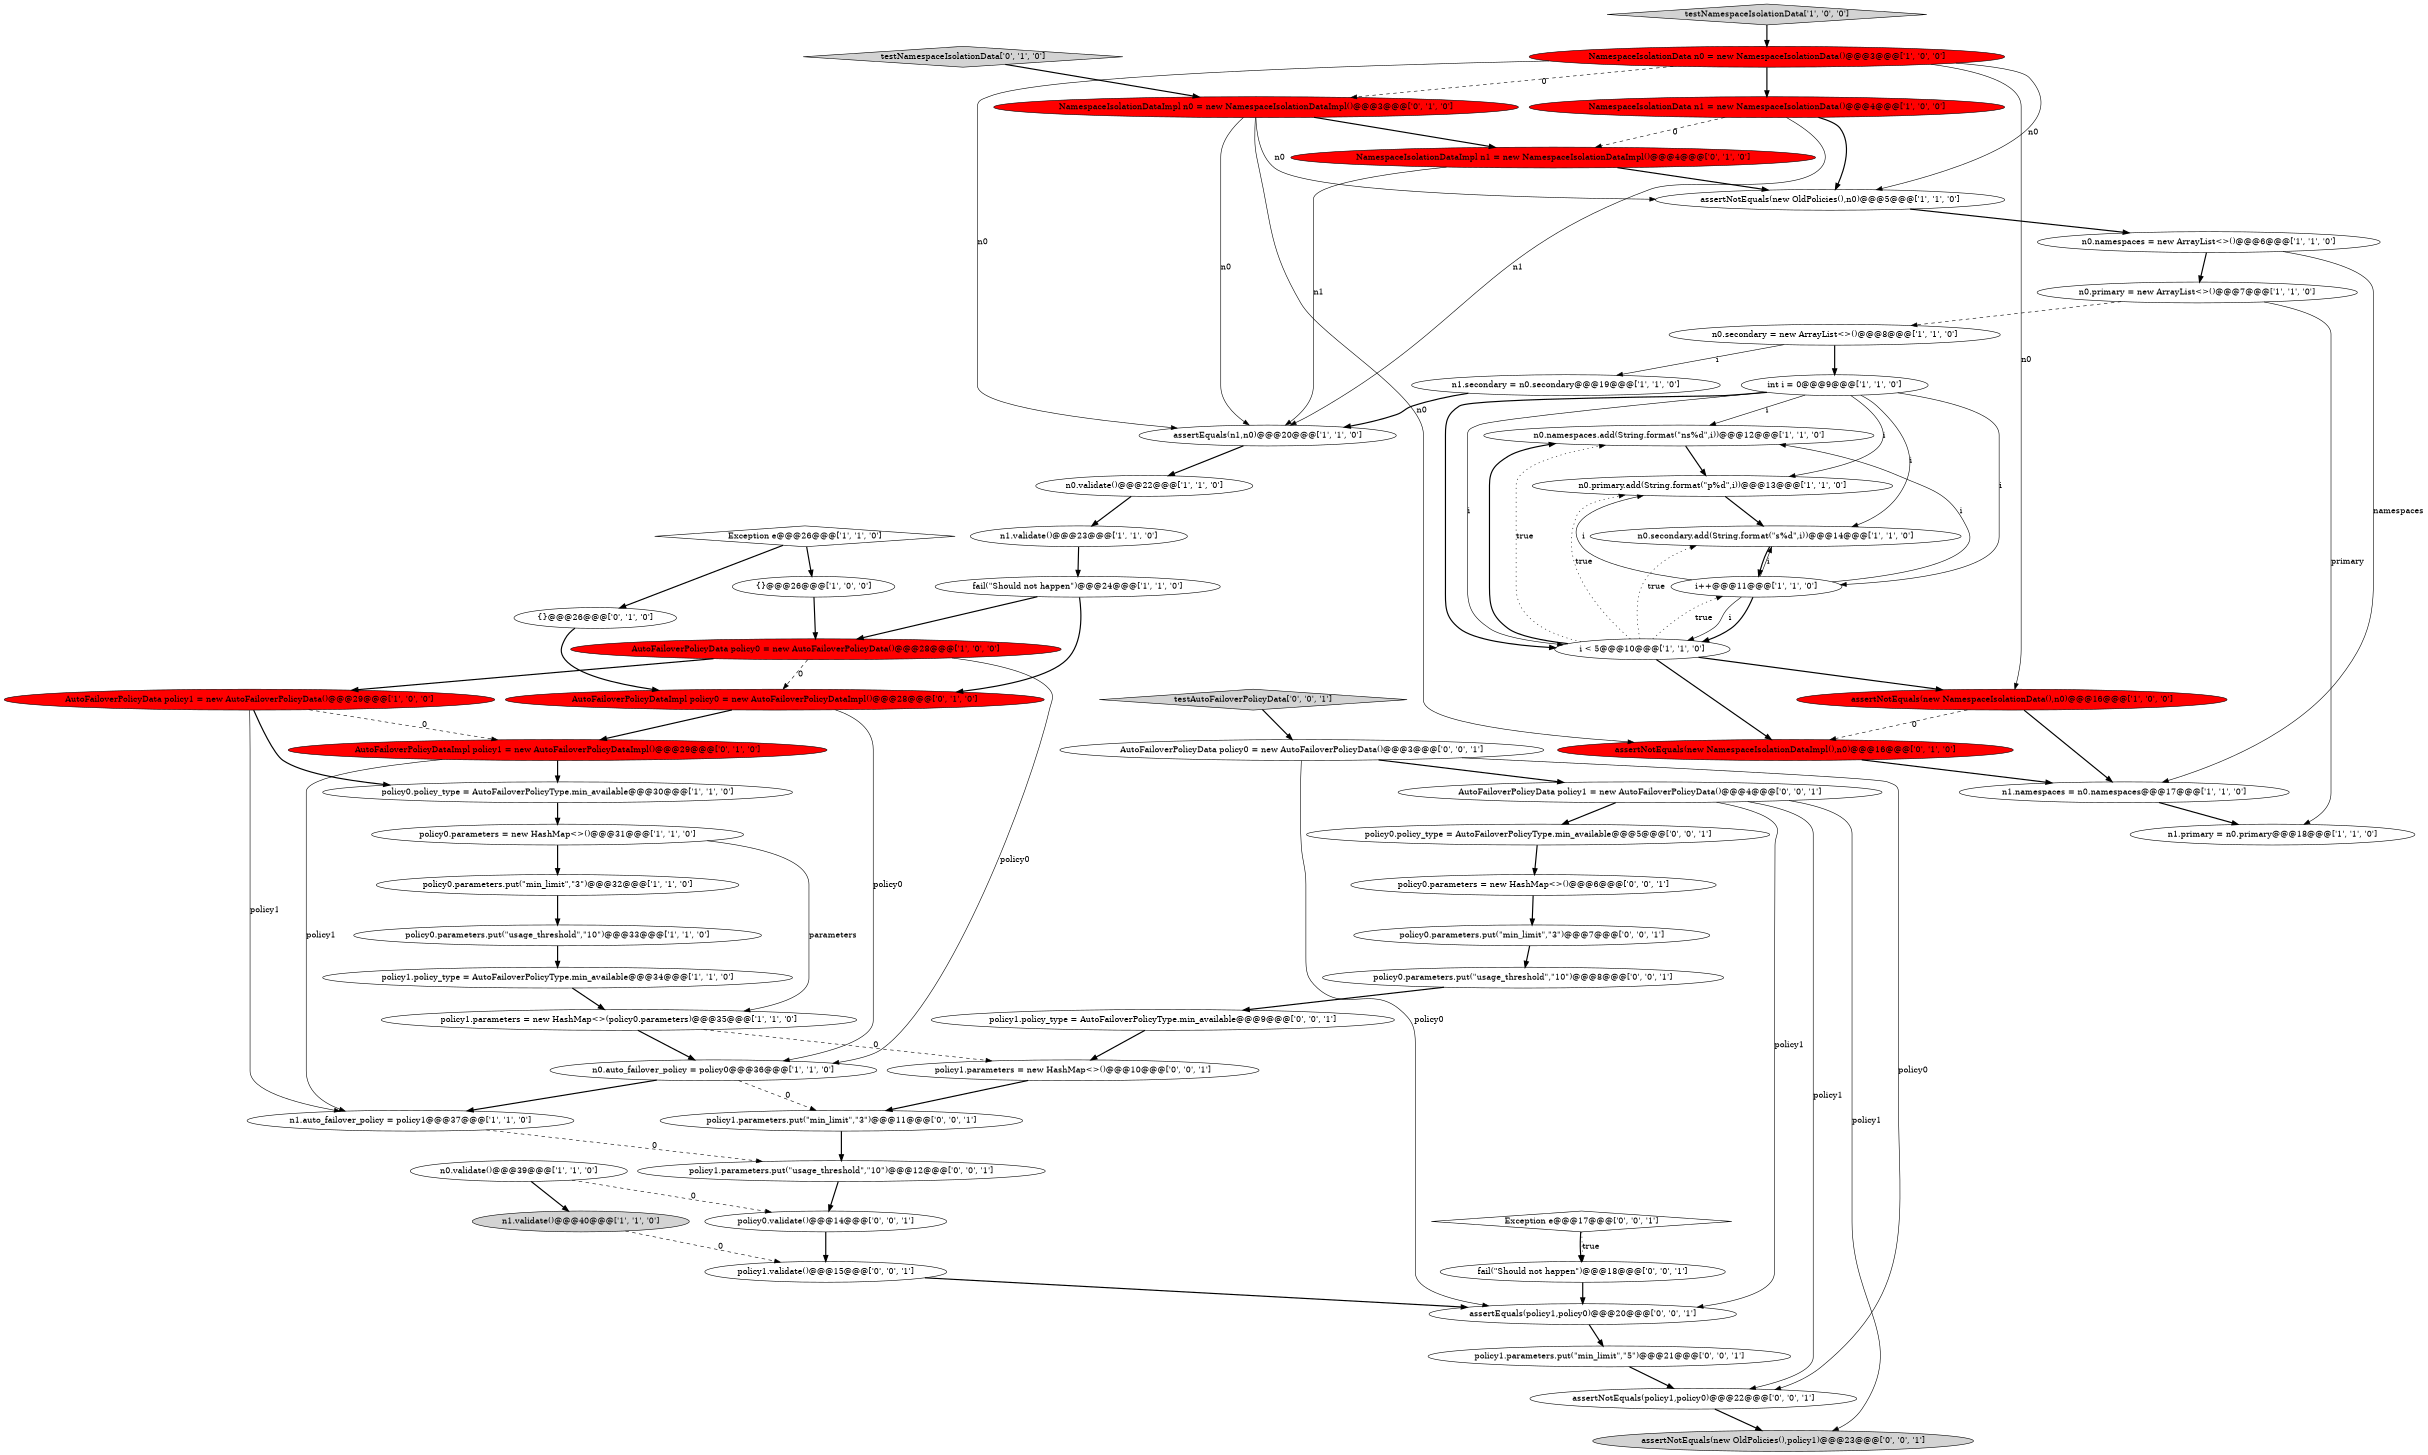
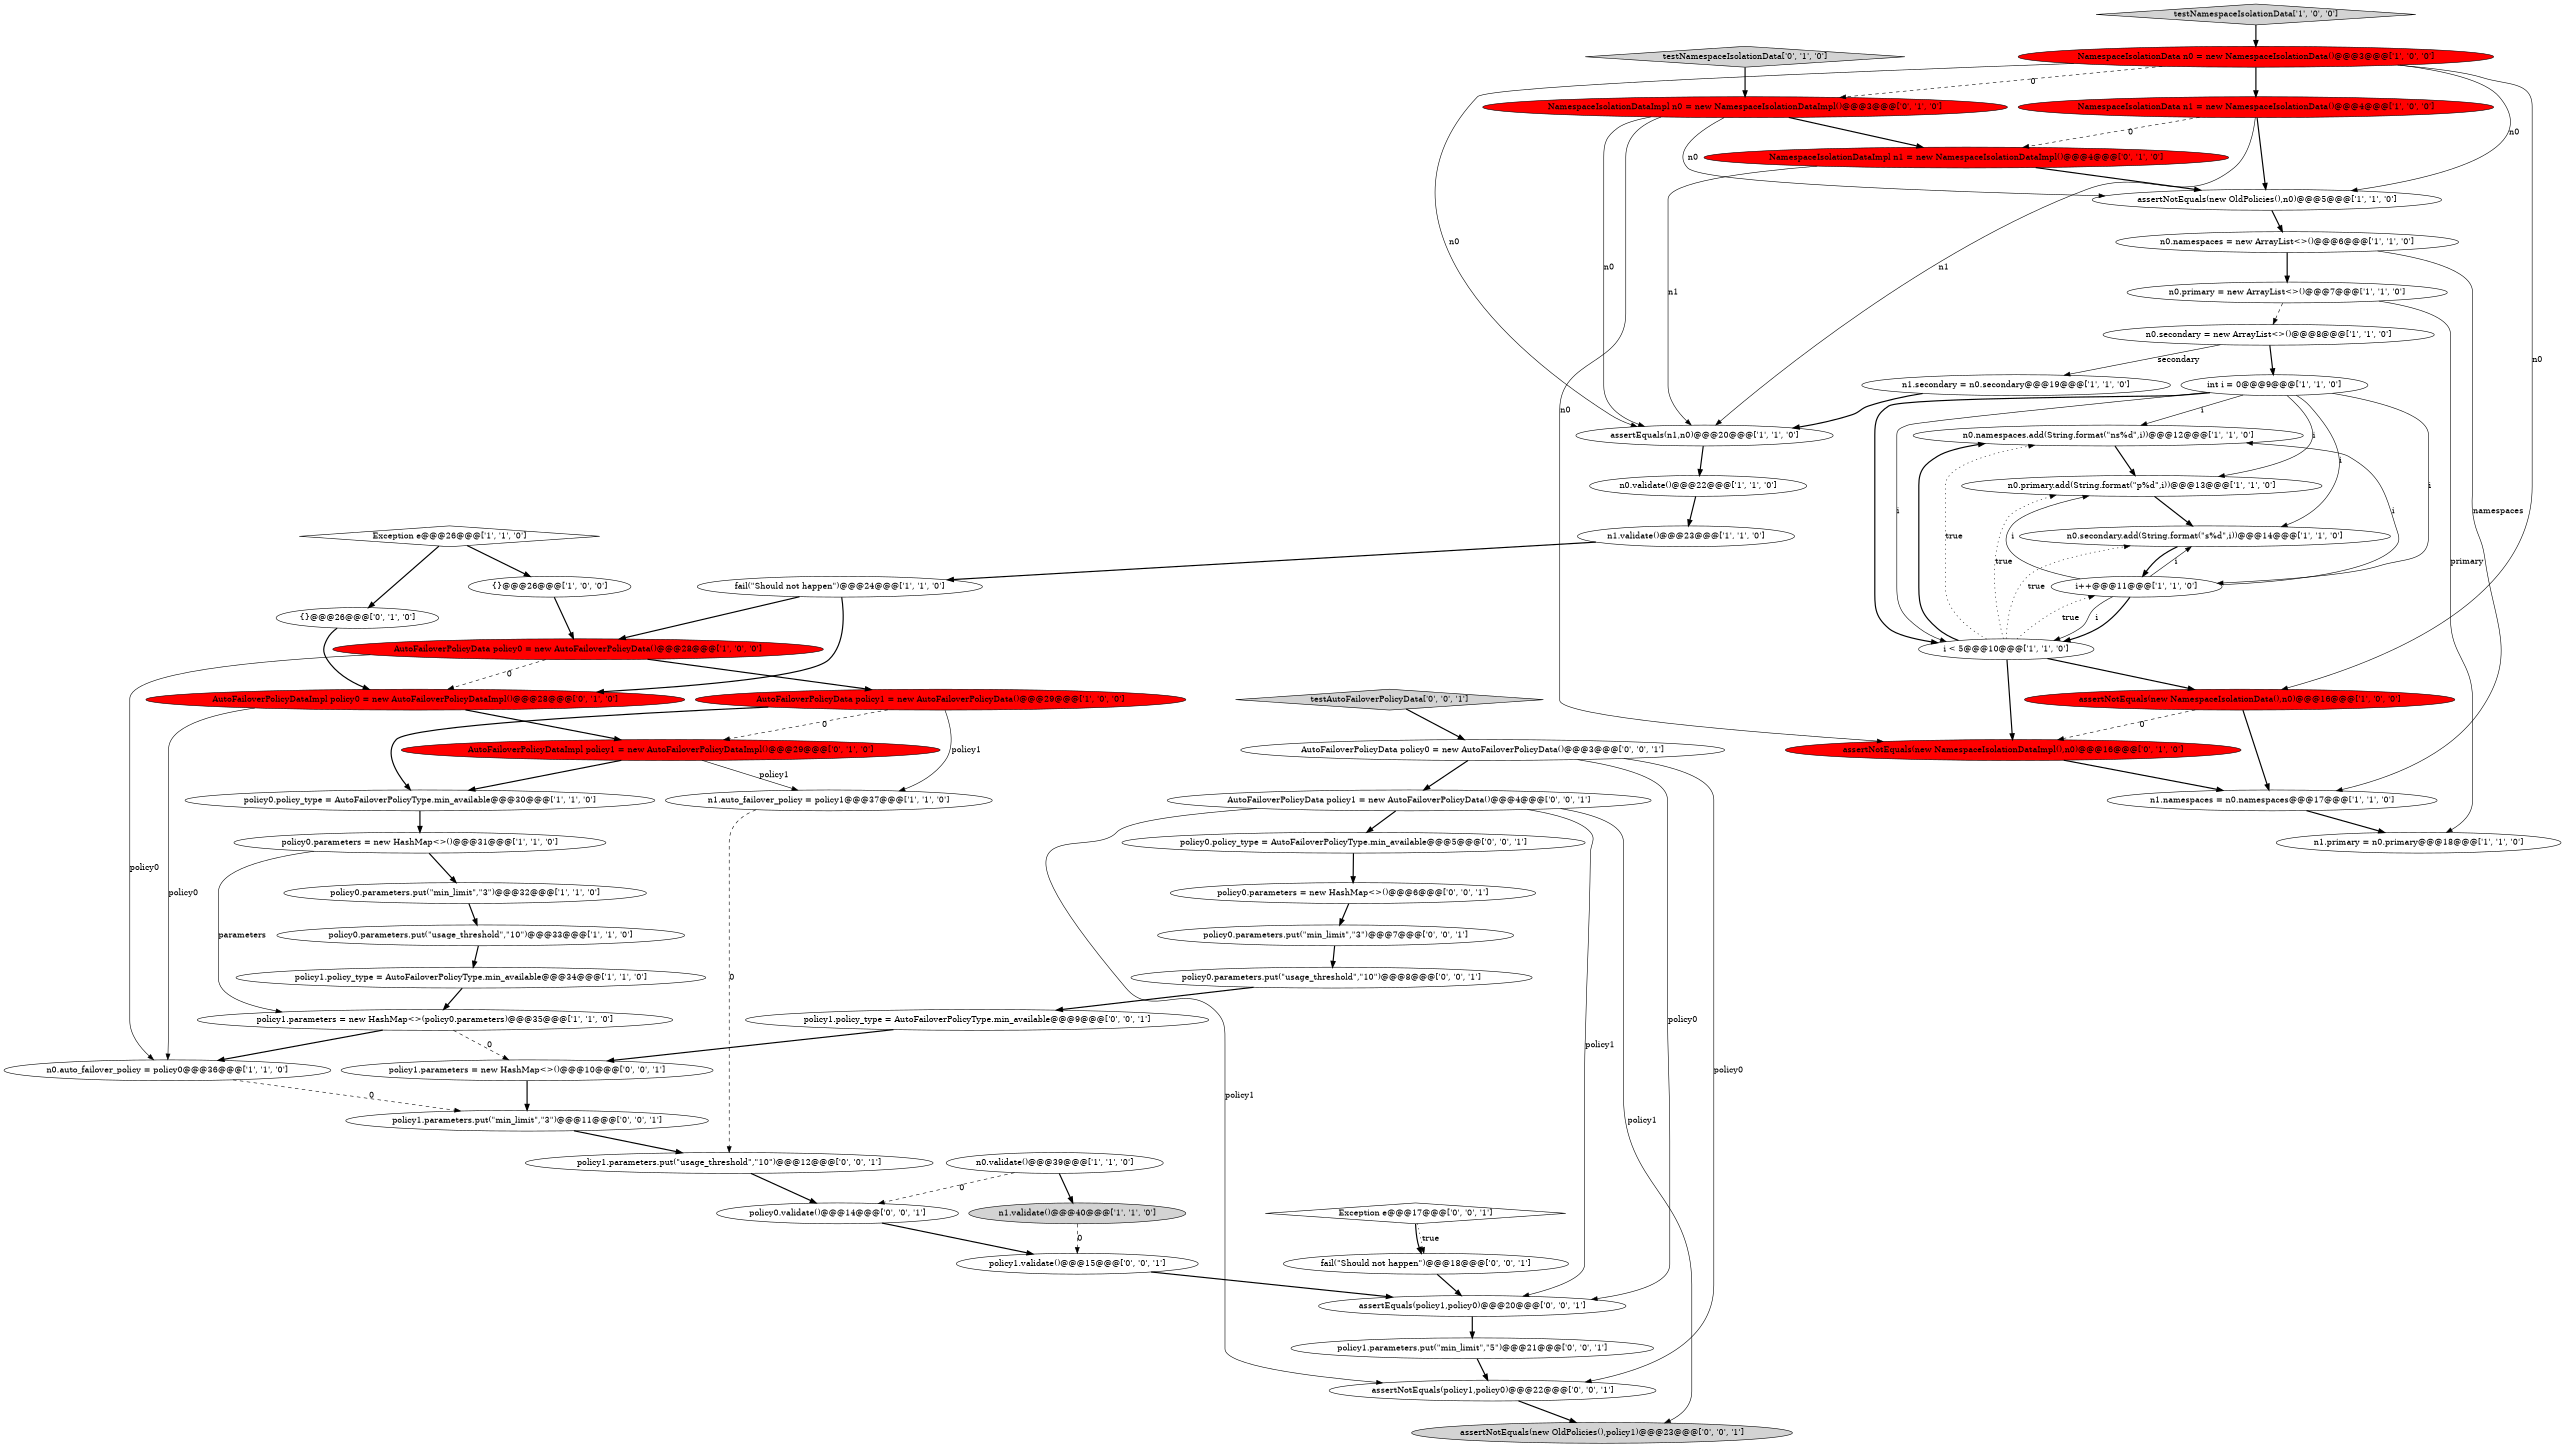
edge "n0.secondary = new ArrayList<>()@@@8@@@['1', '1', '0']" -> "n1.secondary = n0.secondary@@@19@@@['1', '1', '0']": label "i" -> "secondary"
edge "n0.auto_failover_policy = policy0@@@36@@@['1', '1', '0']" -> "n1.auto_failover_policy = policy1@@@37@@@['1', '1', '0']": removed
